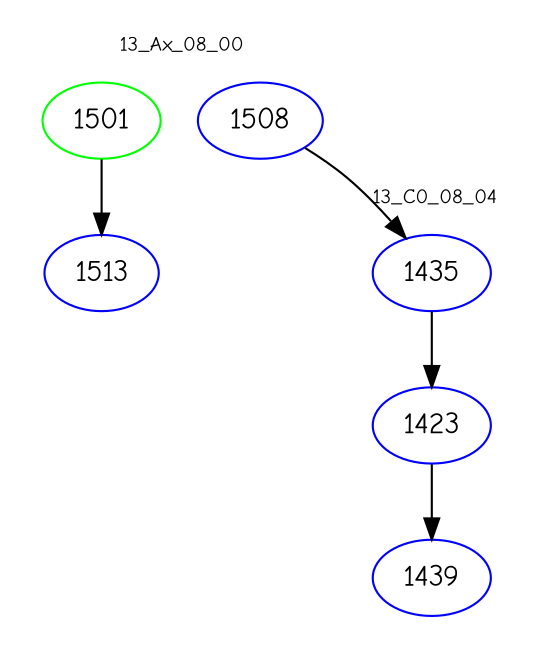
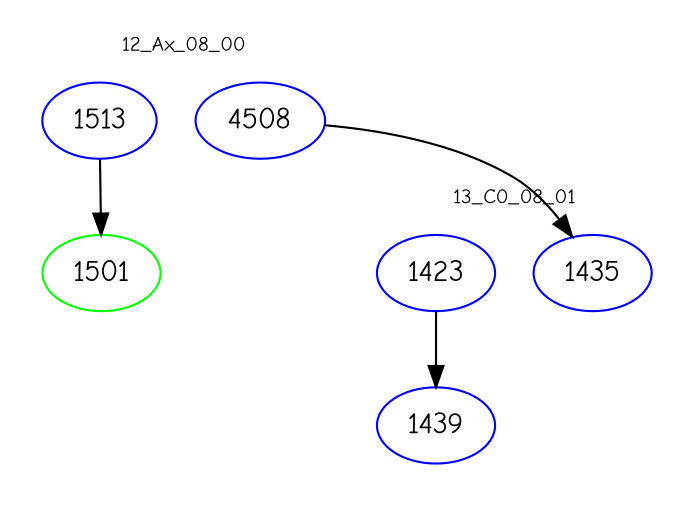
cluster "13_Ax_08_00": label "13_Ax_08_00" -> "12_Ax_08_00"
node "1508": label "1508" -> "4508"
edge "1501" -> "1513": reversed
cluster "13_C0_08_04": label "13_C0_08_04" -> "13_C0_08_01"
edge "1435" -> "1423": removed
